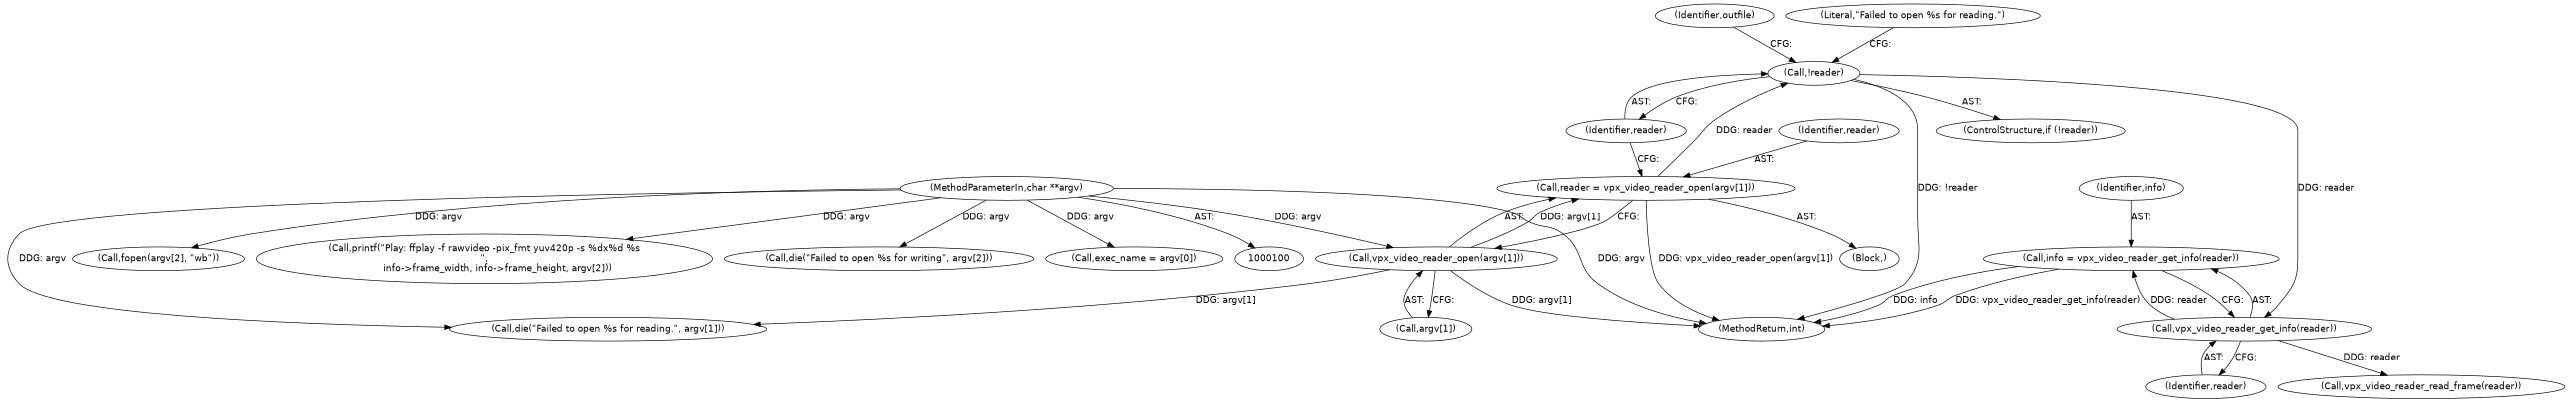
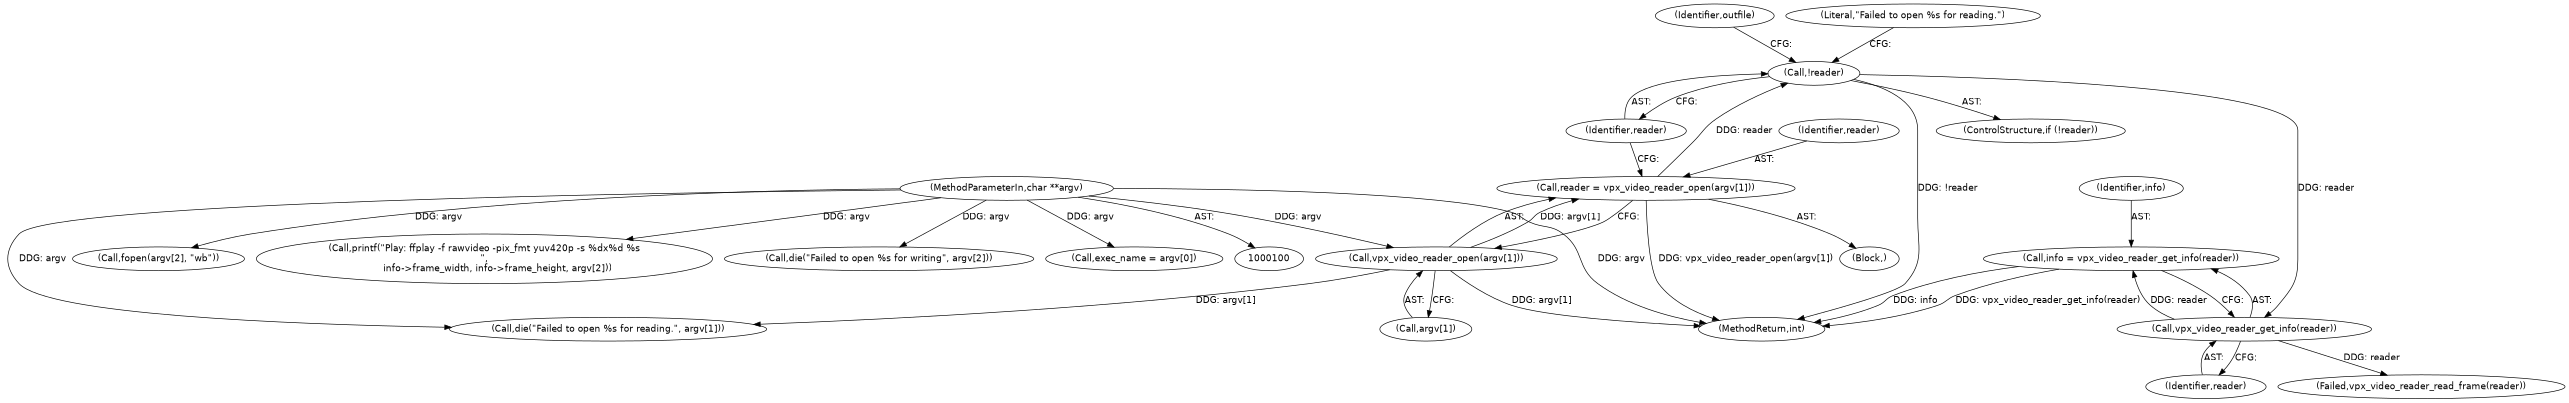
node "(Call,vpx_video_reader_read_frame(reader))": label "(Call,vpx_video_reader_read_frame(reader))" -> "(Failed,vpx_video_reader_read_frame(reader))"
